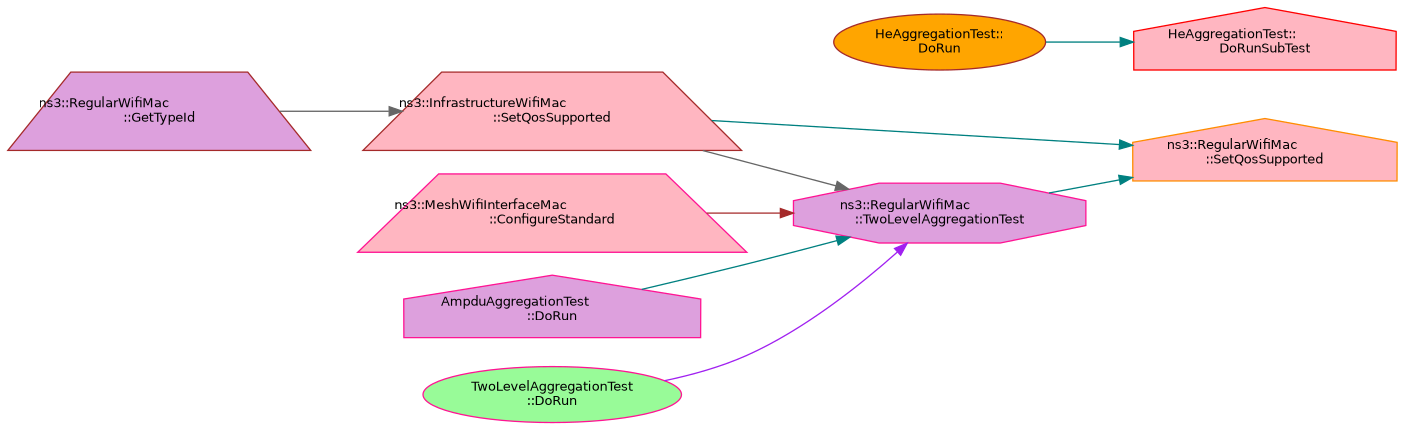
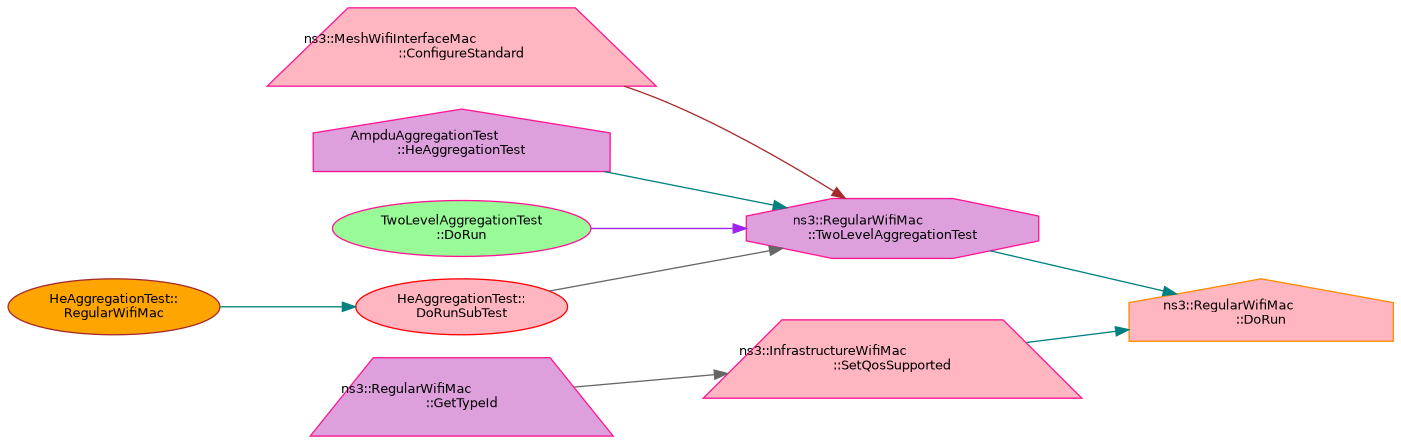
node "HeAggregationTest:: DoRun": label "HeAggregationTest:: DoRun" -> "HeAggregationTest:: RegularWifiMac"
node "HeAggregationTest:: DoRunSubTest": shape house -> ellipse
node "ns3::RegularWifiMac ::GetTypeId": color brown -> deeppink
node "ns3::InfrastructureWifiMac ::SetQosSupported": color brown -> deeppink
node "ns3::RegularWifiMac ::SetQosSupported": label "ns3::RegularWifiMac ::SetQosSupported" -> "ns3::RegularWifiMac ::DoRun"
edge "ns3::InfrastructureWifiMac ::SetQosSupported" -> "ns3::RegularWifiMac ::TwoLevelAggregationTest": now "HeAggregationTest:: DoRunSubTest" -> "ns3::RegularWifiMac ::TwoLevelAggregationTest"
node "AmpduAggregationTest ::DoRun": label "AmpduAggregationTest ::DoRun" -> "AmpduAggregationTest ::HeAggregationTest"
